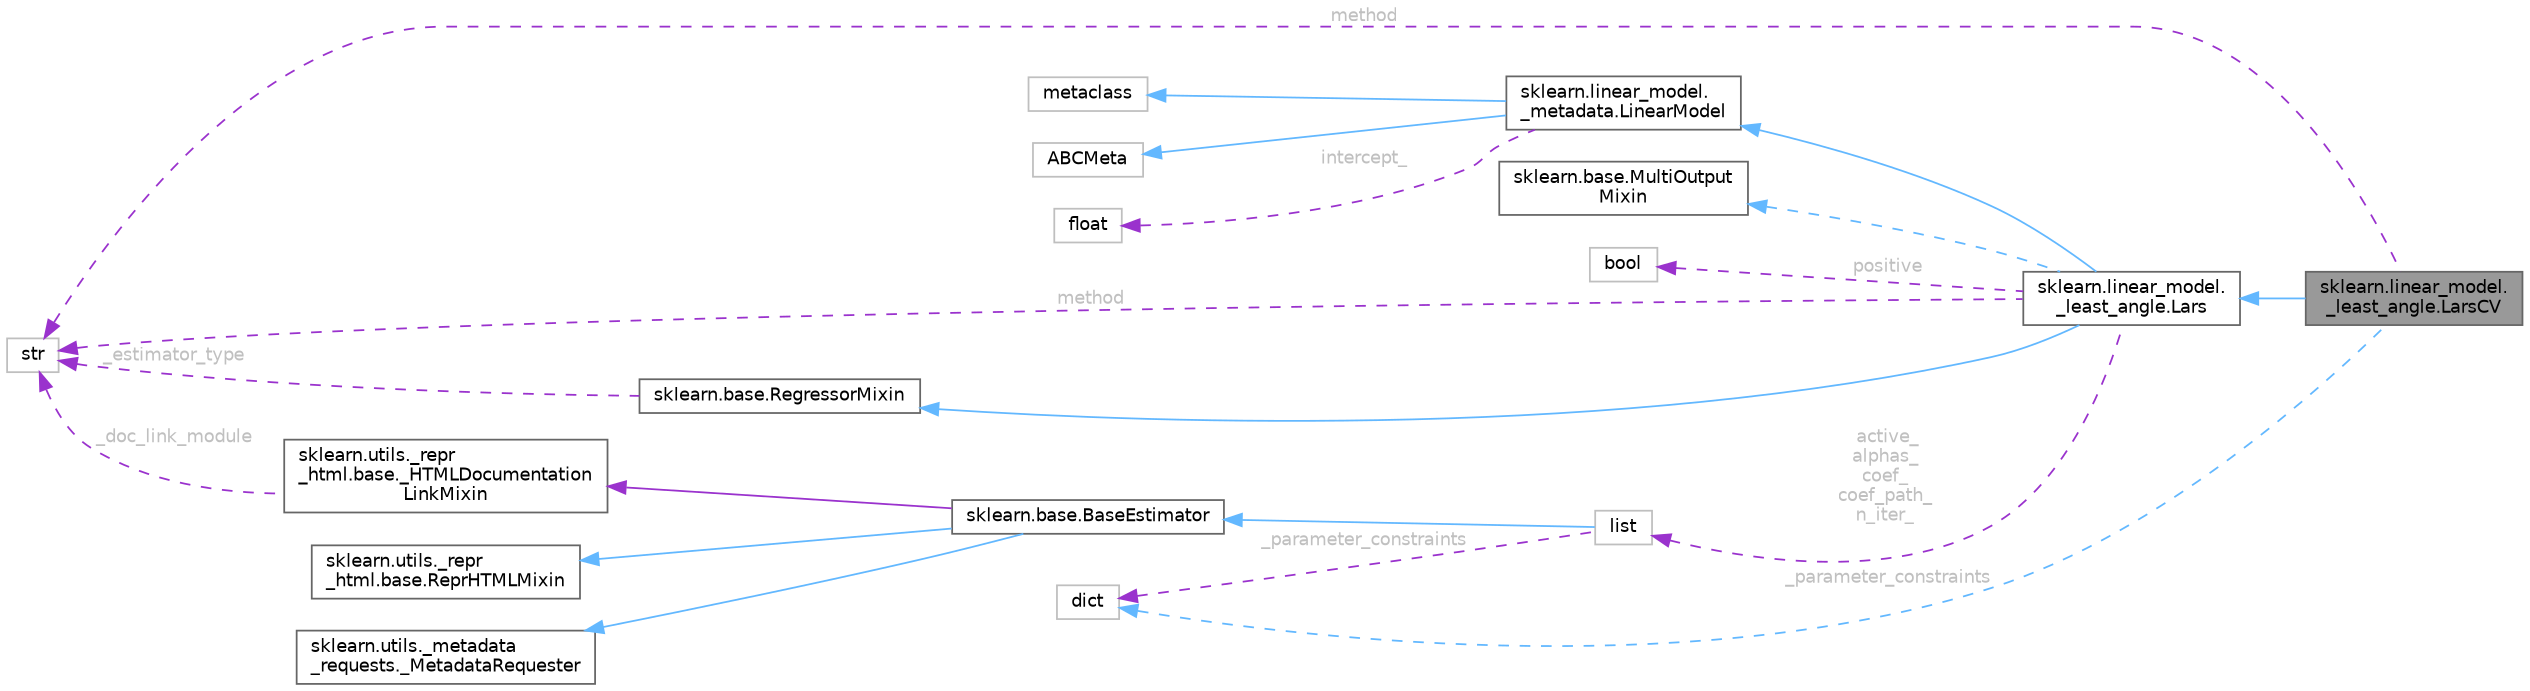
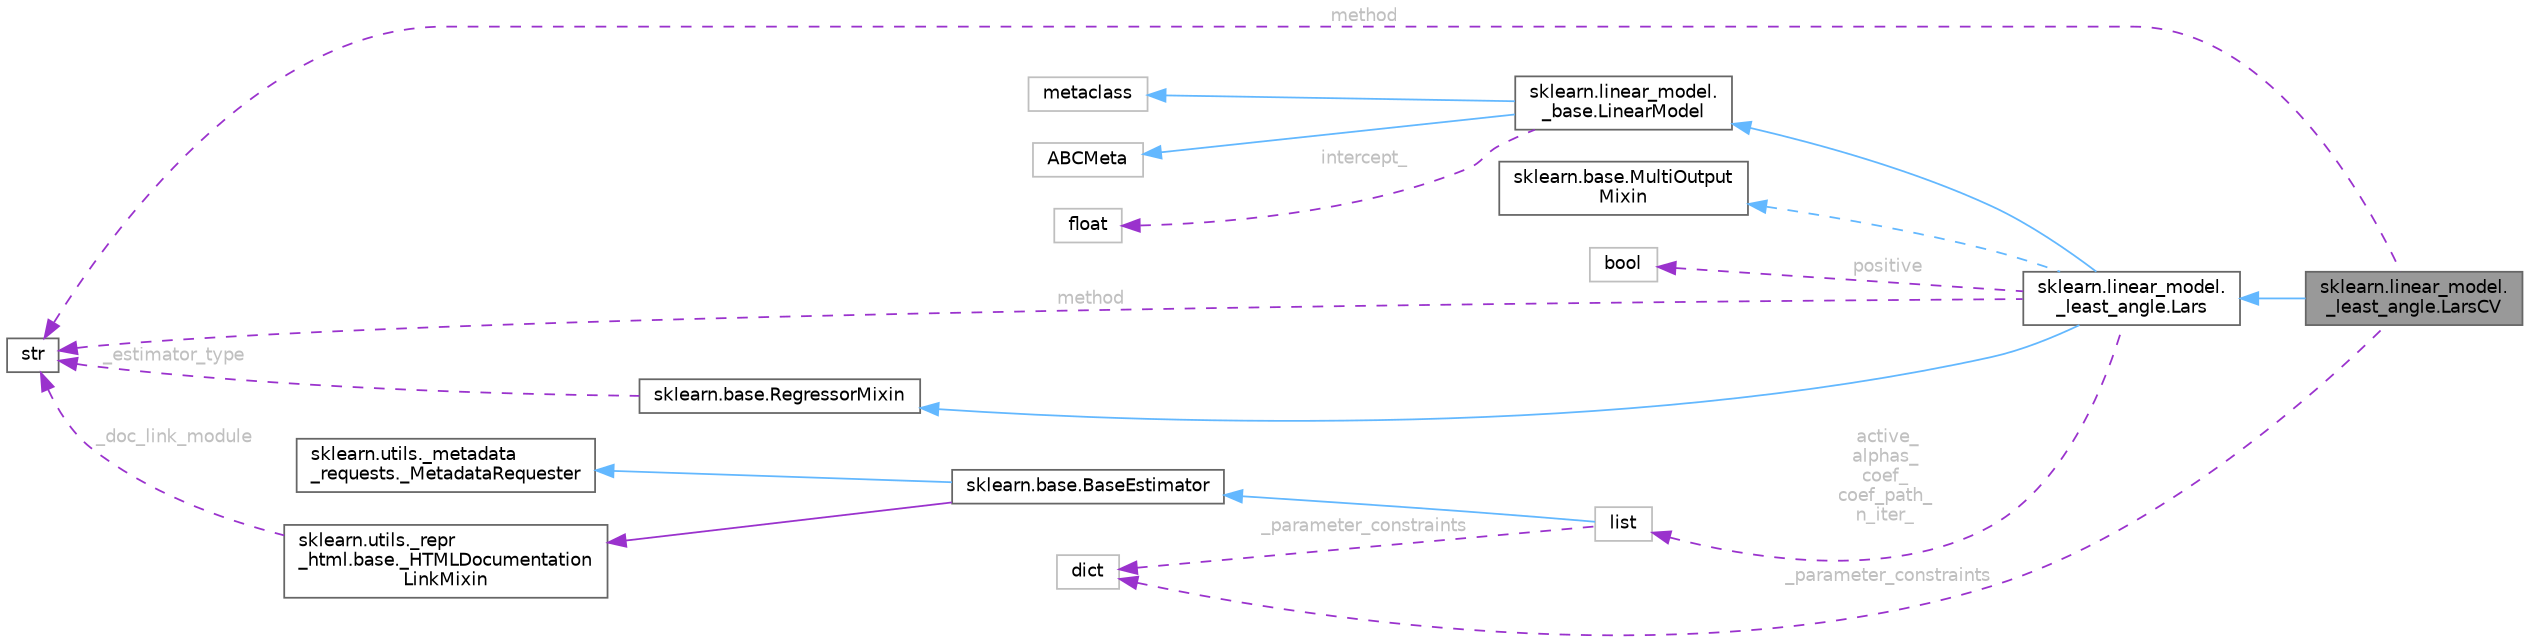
node "sklearn.linear_model. _metadata.LinearModel": label "sklearn.linear_model. _metadata.LinearModel" -> "sklearn.linear_model. _base.LinearModel"
node "str": color grey75 -> gray40
node "sklearn.utils._repr _html.base.ReprHTMLMixin": removed
edge "sklearn.linear_model. _least_angle.LarsCV" -> "dict": color steelblue1 -> darkorchid3
